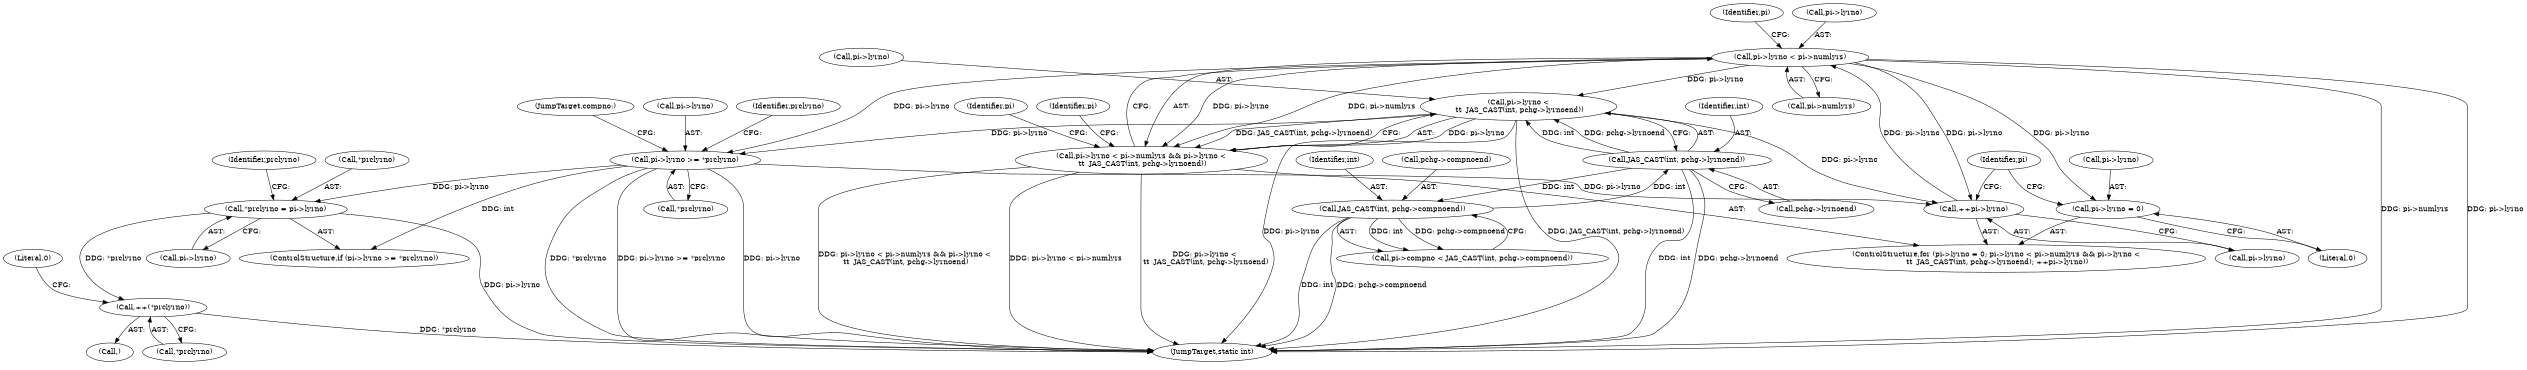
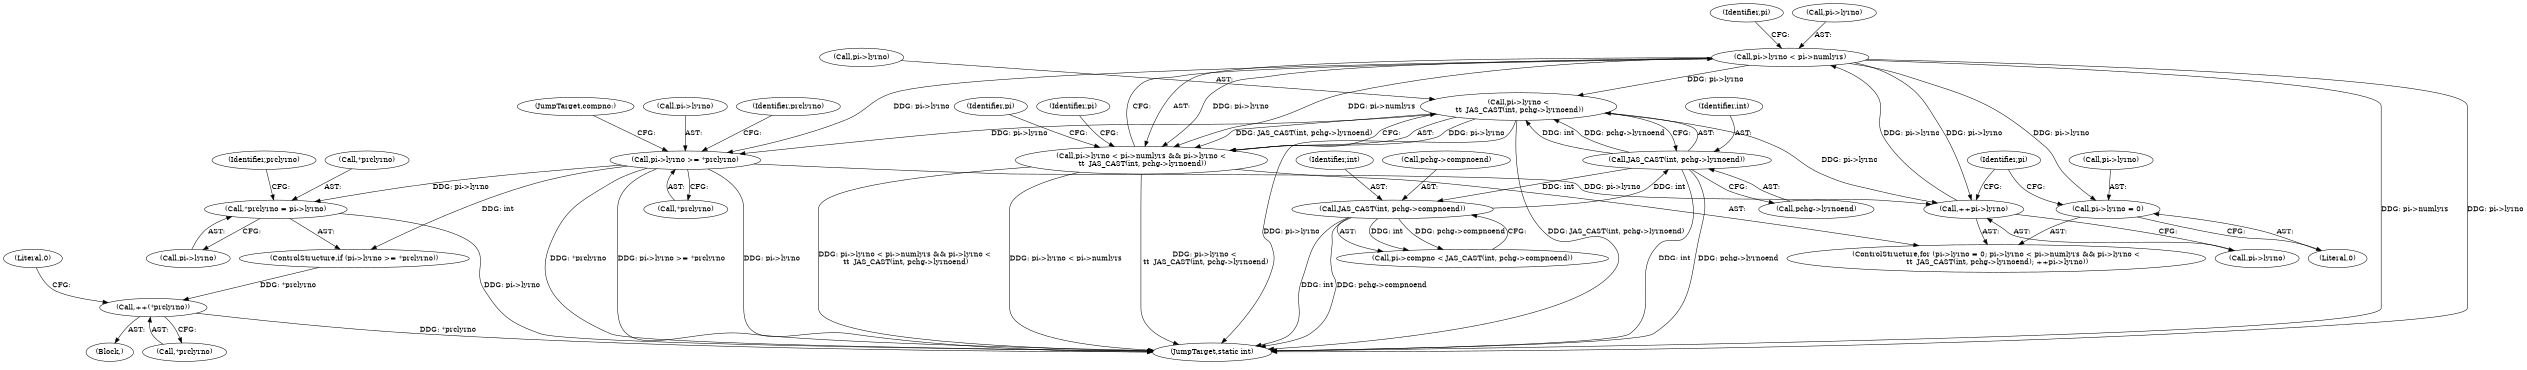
node "(Call,pi->numlyrs)": removed
edge "(Call,*prclyrno = pi->lyrno)" -> "(Call,++(*prclyrno))": now "(ControlStructure,if (pi->lyrno >= *prclyrno))" -> "(Call,++(*prclyrno))"
node "(Call,)": label "(Call,)" -> "(Block,)"
